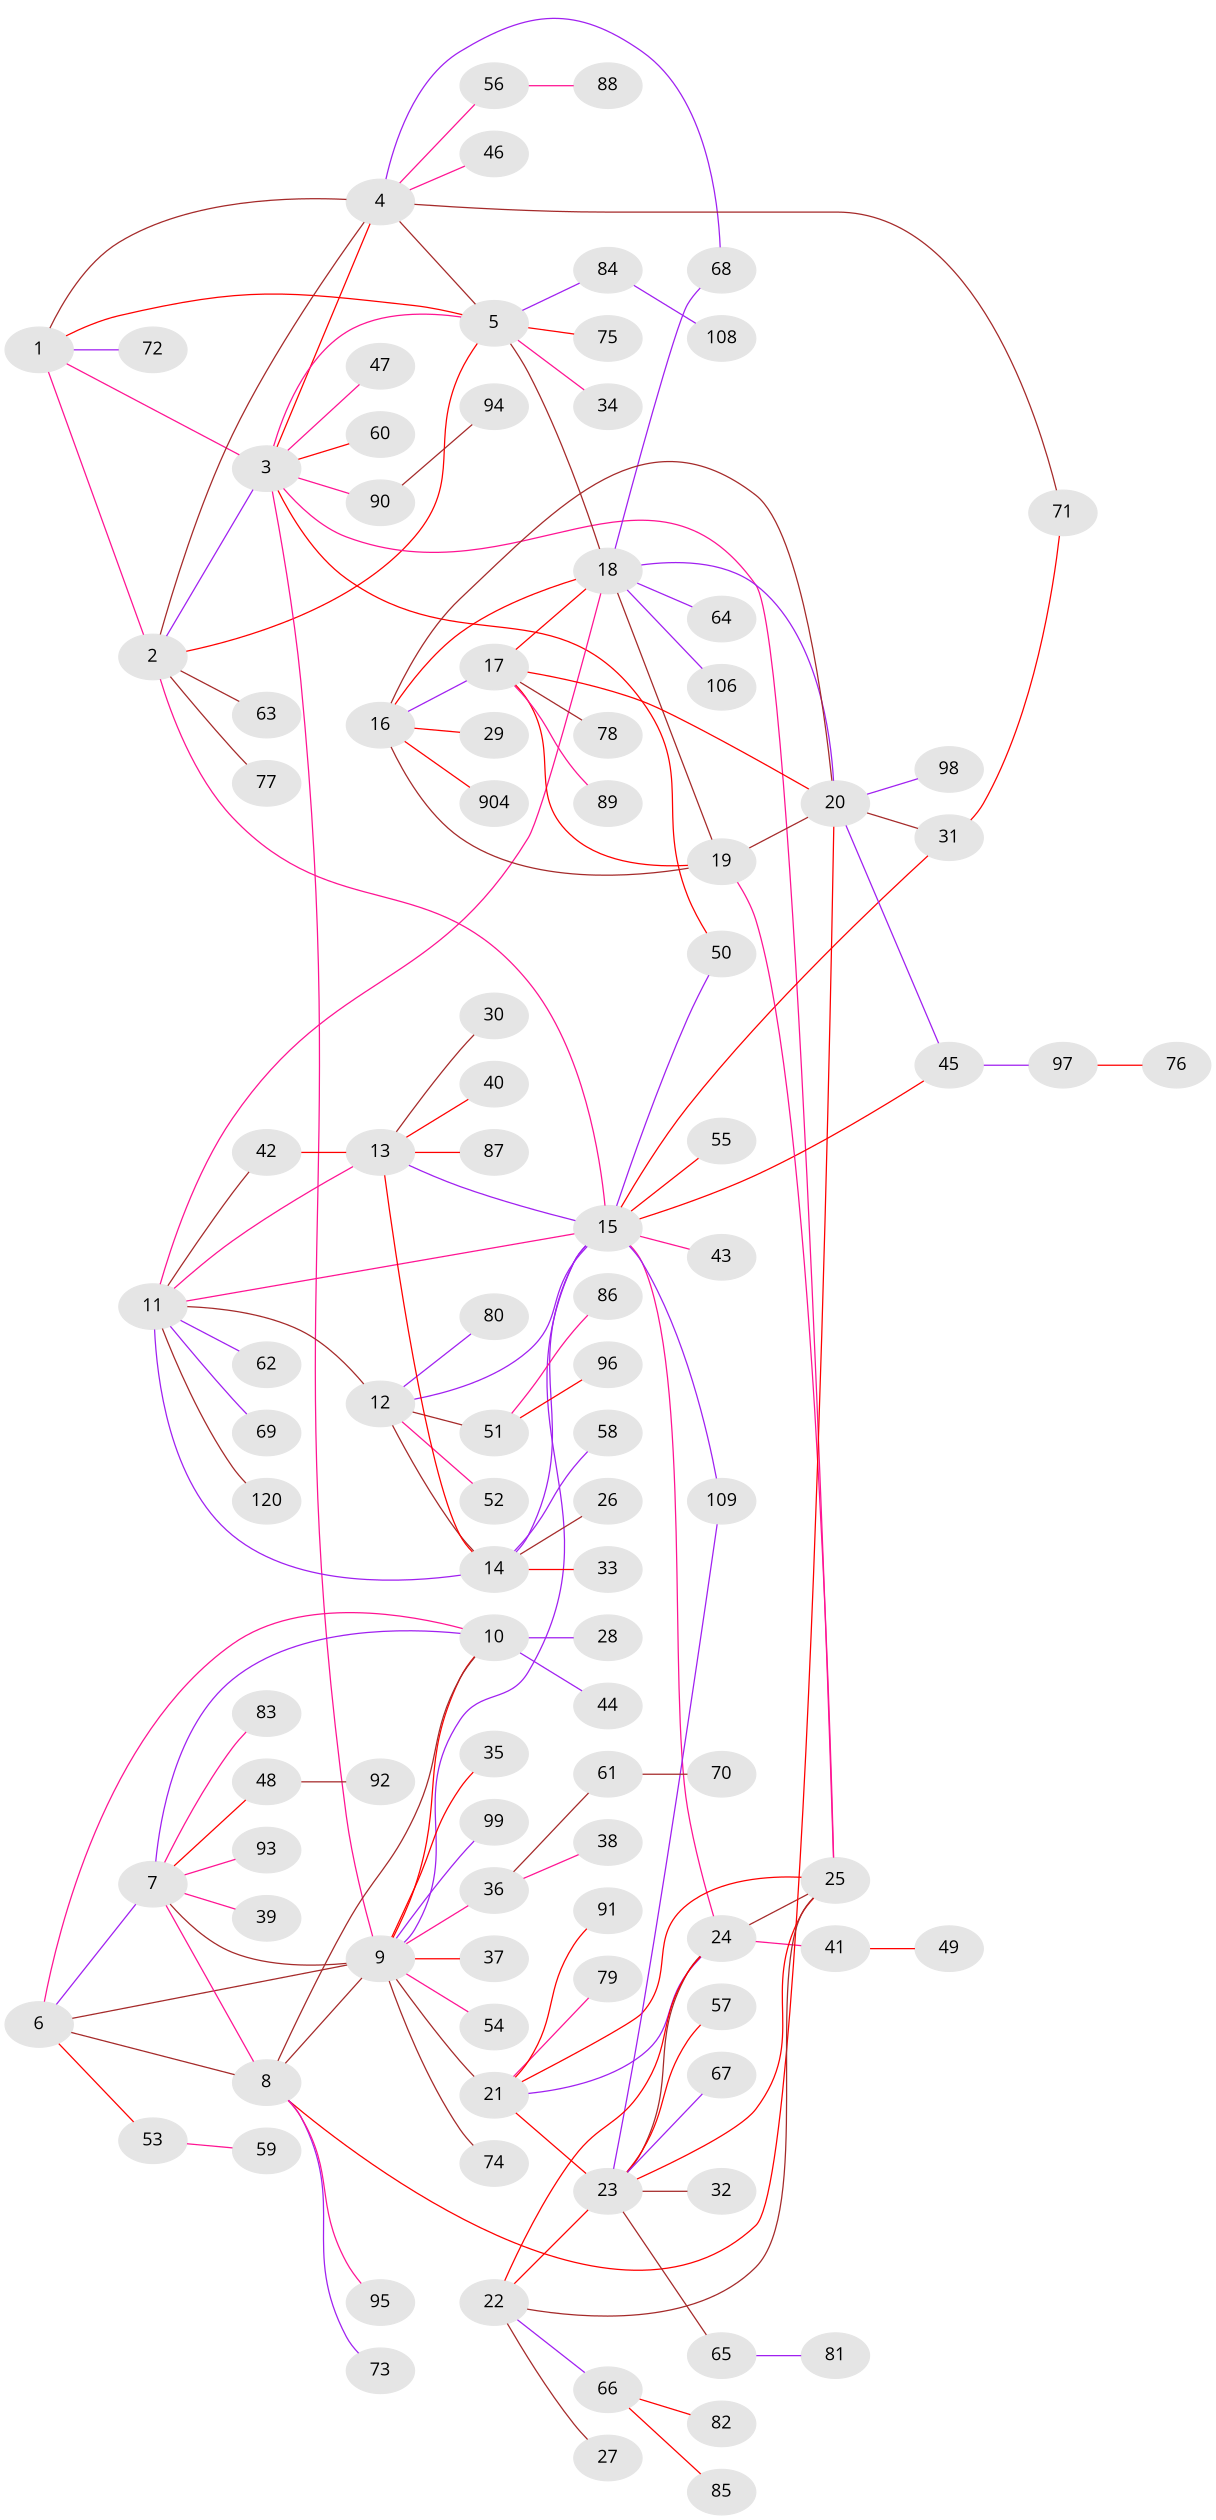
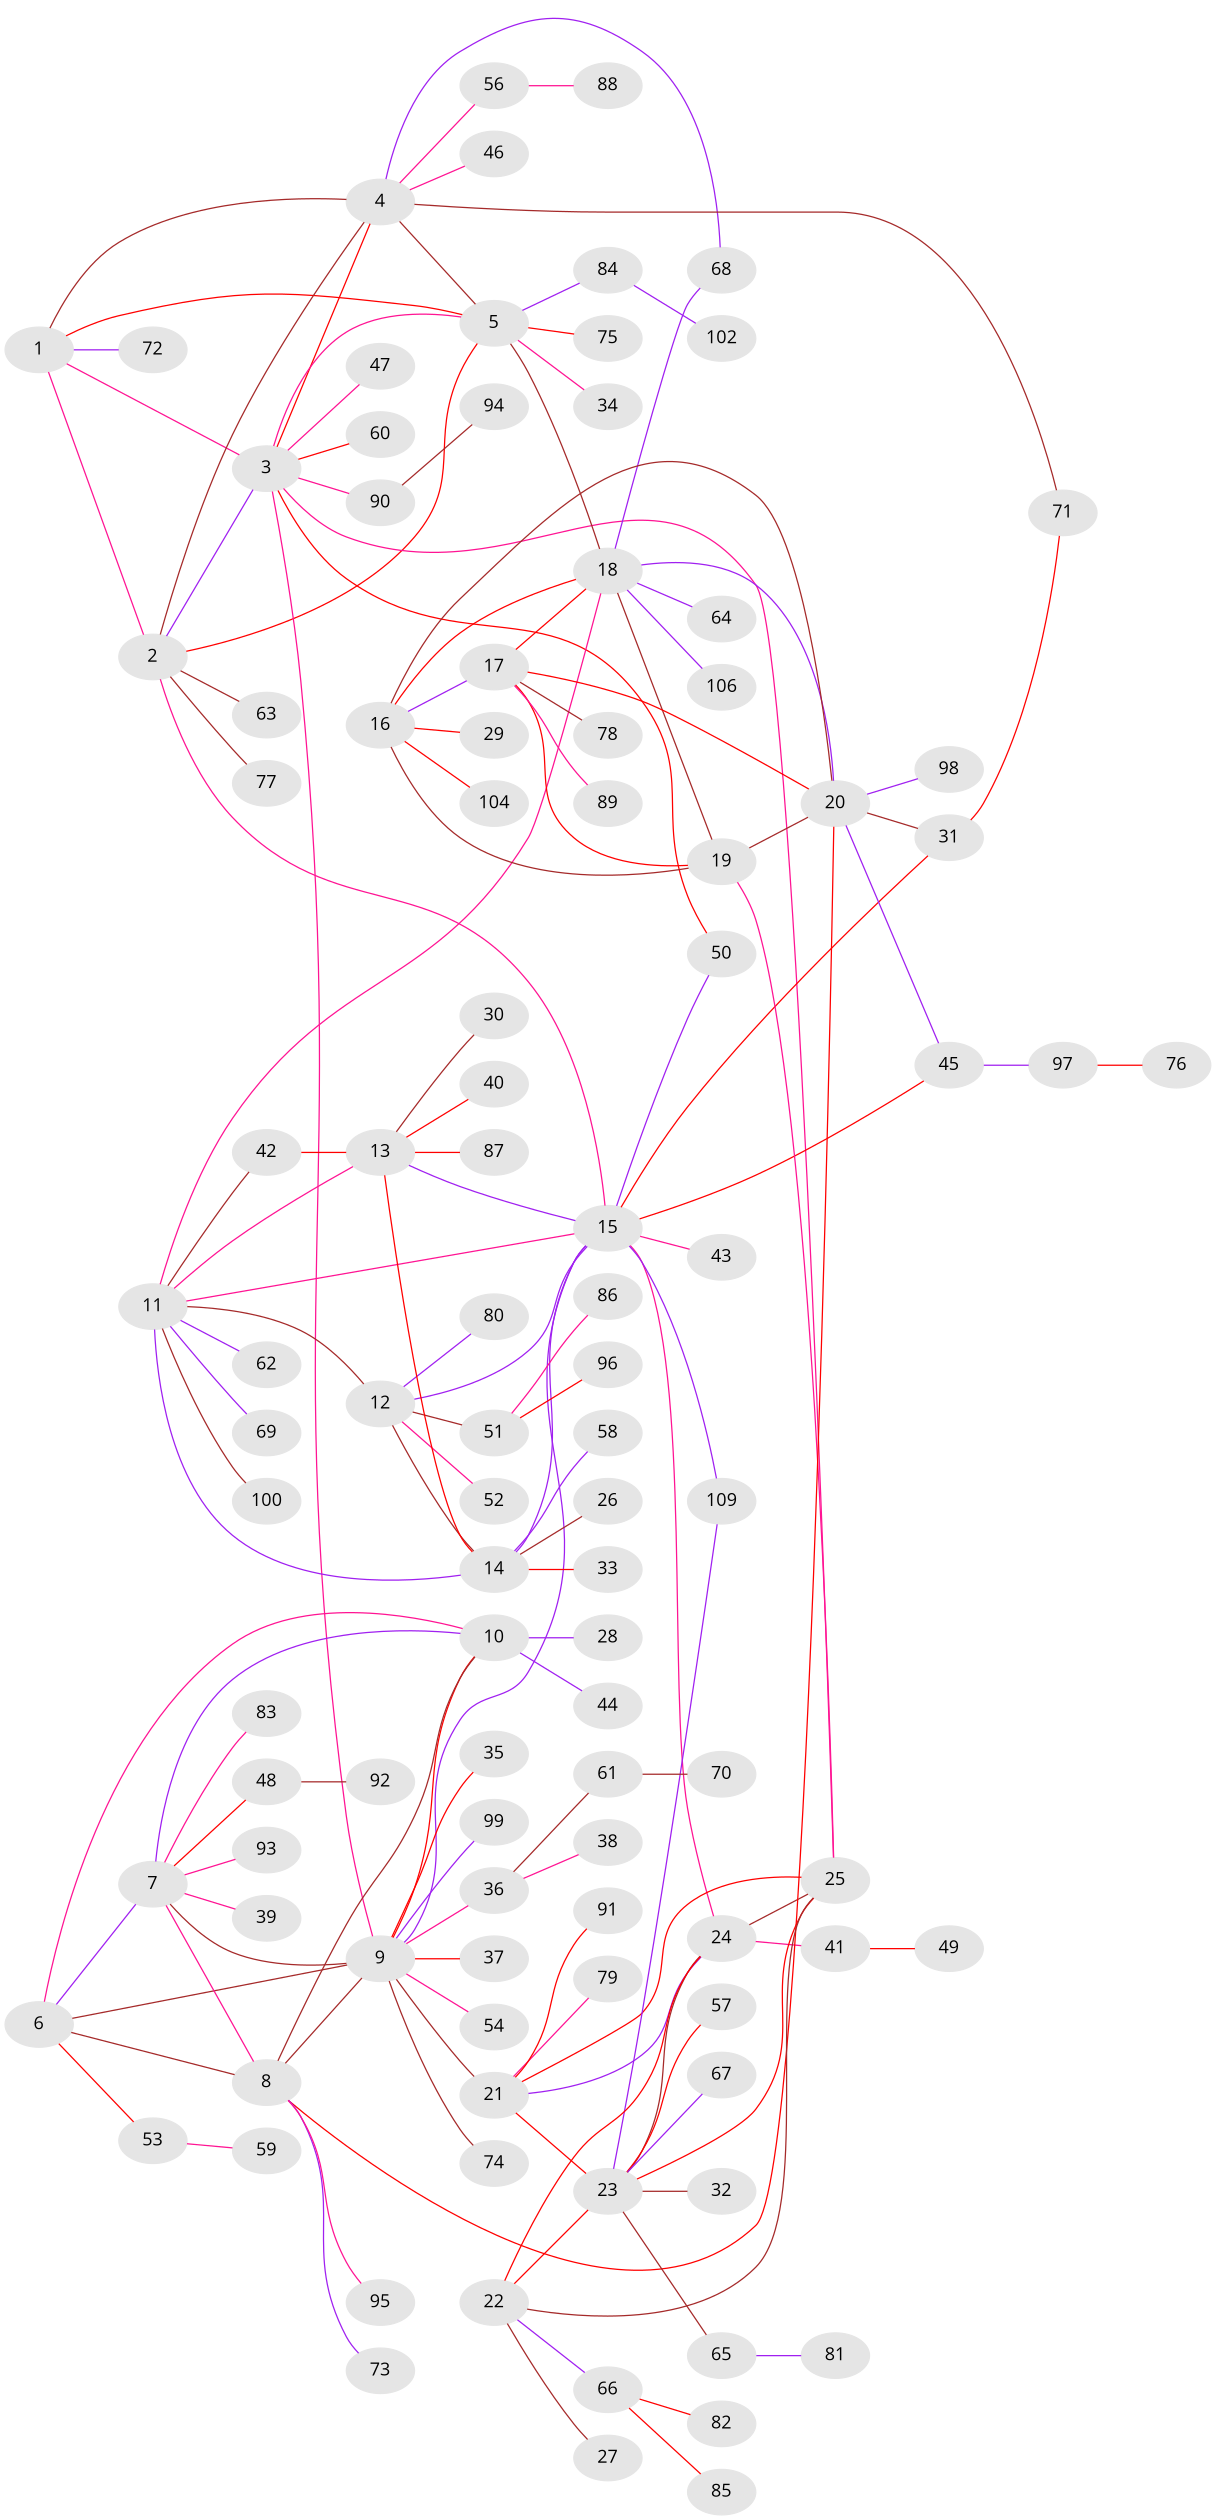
node "108": label "108" -> "102"
node "904": label "904" -> "104"
node "55": removed
node "120": label "120" -> "100"
